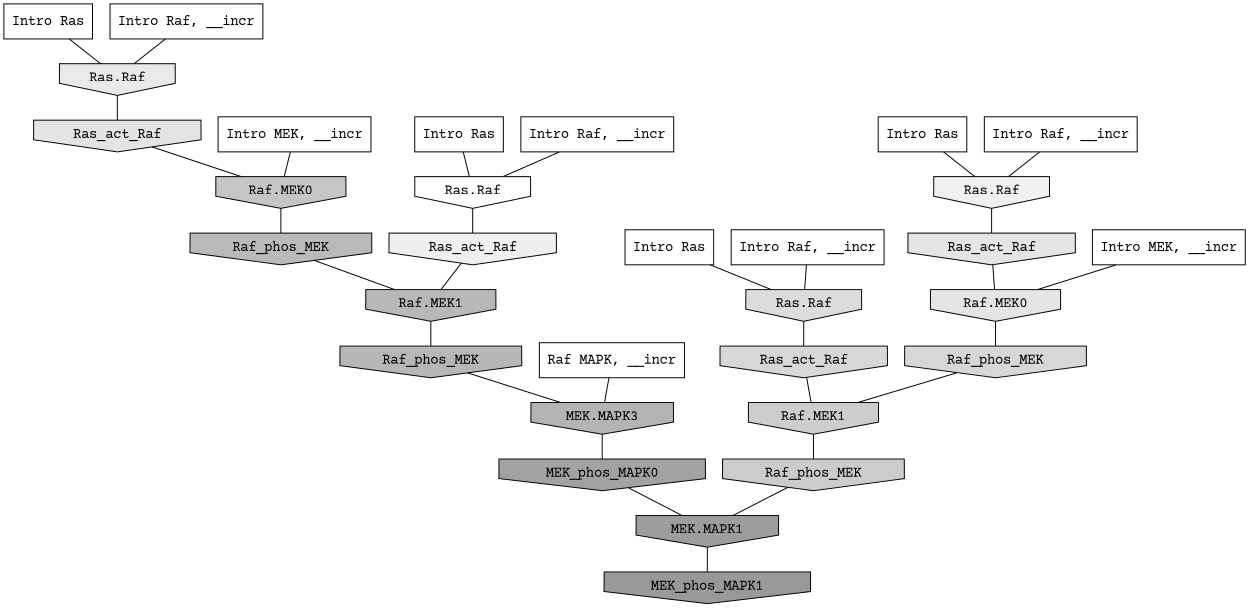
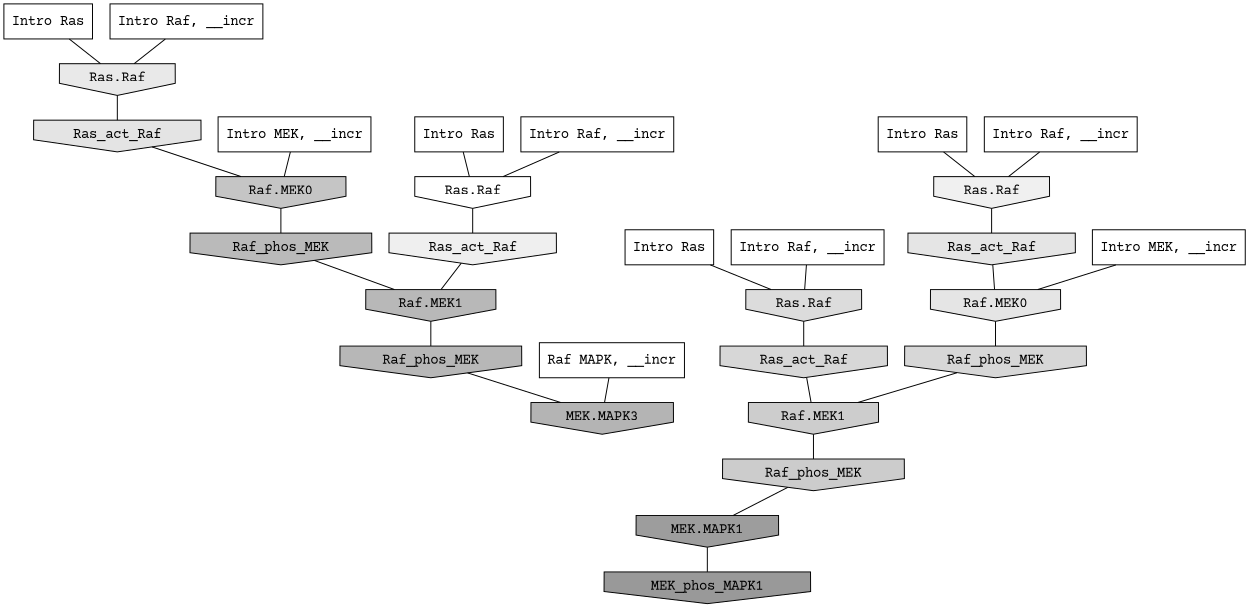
node "MEK_phos_MAPK0": removed
